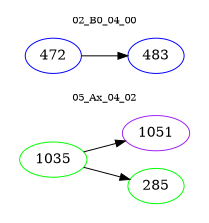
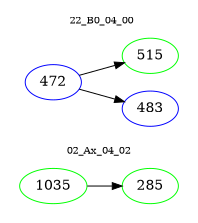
cluster "02_B0_04_00": label "02_B0_04_00" -> "22_B0_04_00"
node "515": added
cluster "05_Ax_04_02": label "05_Ax_04_02" -> "02_Ax_04_02"
node "1051": removed
